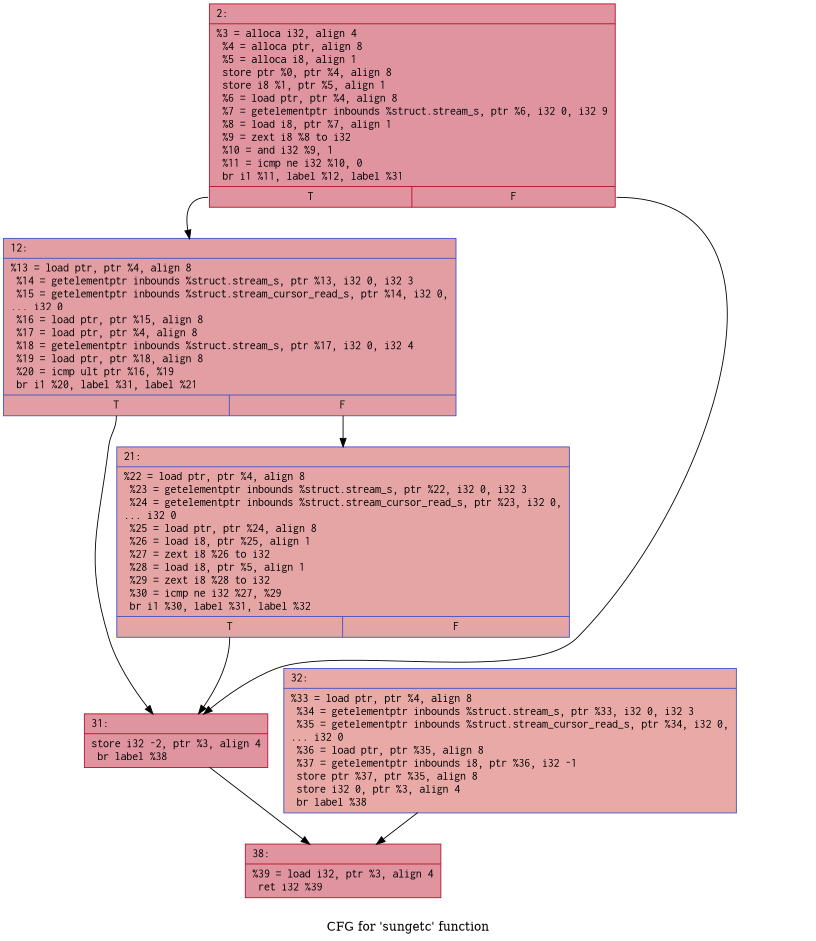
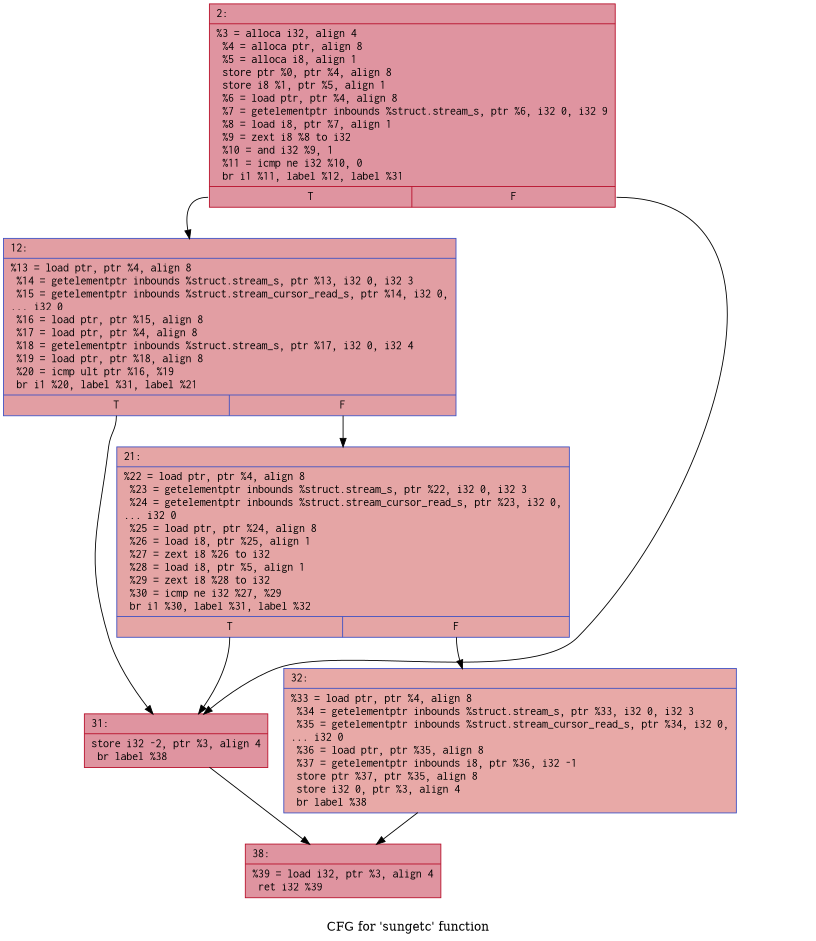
edge "21:" -> "32:": added
